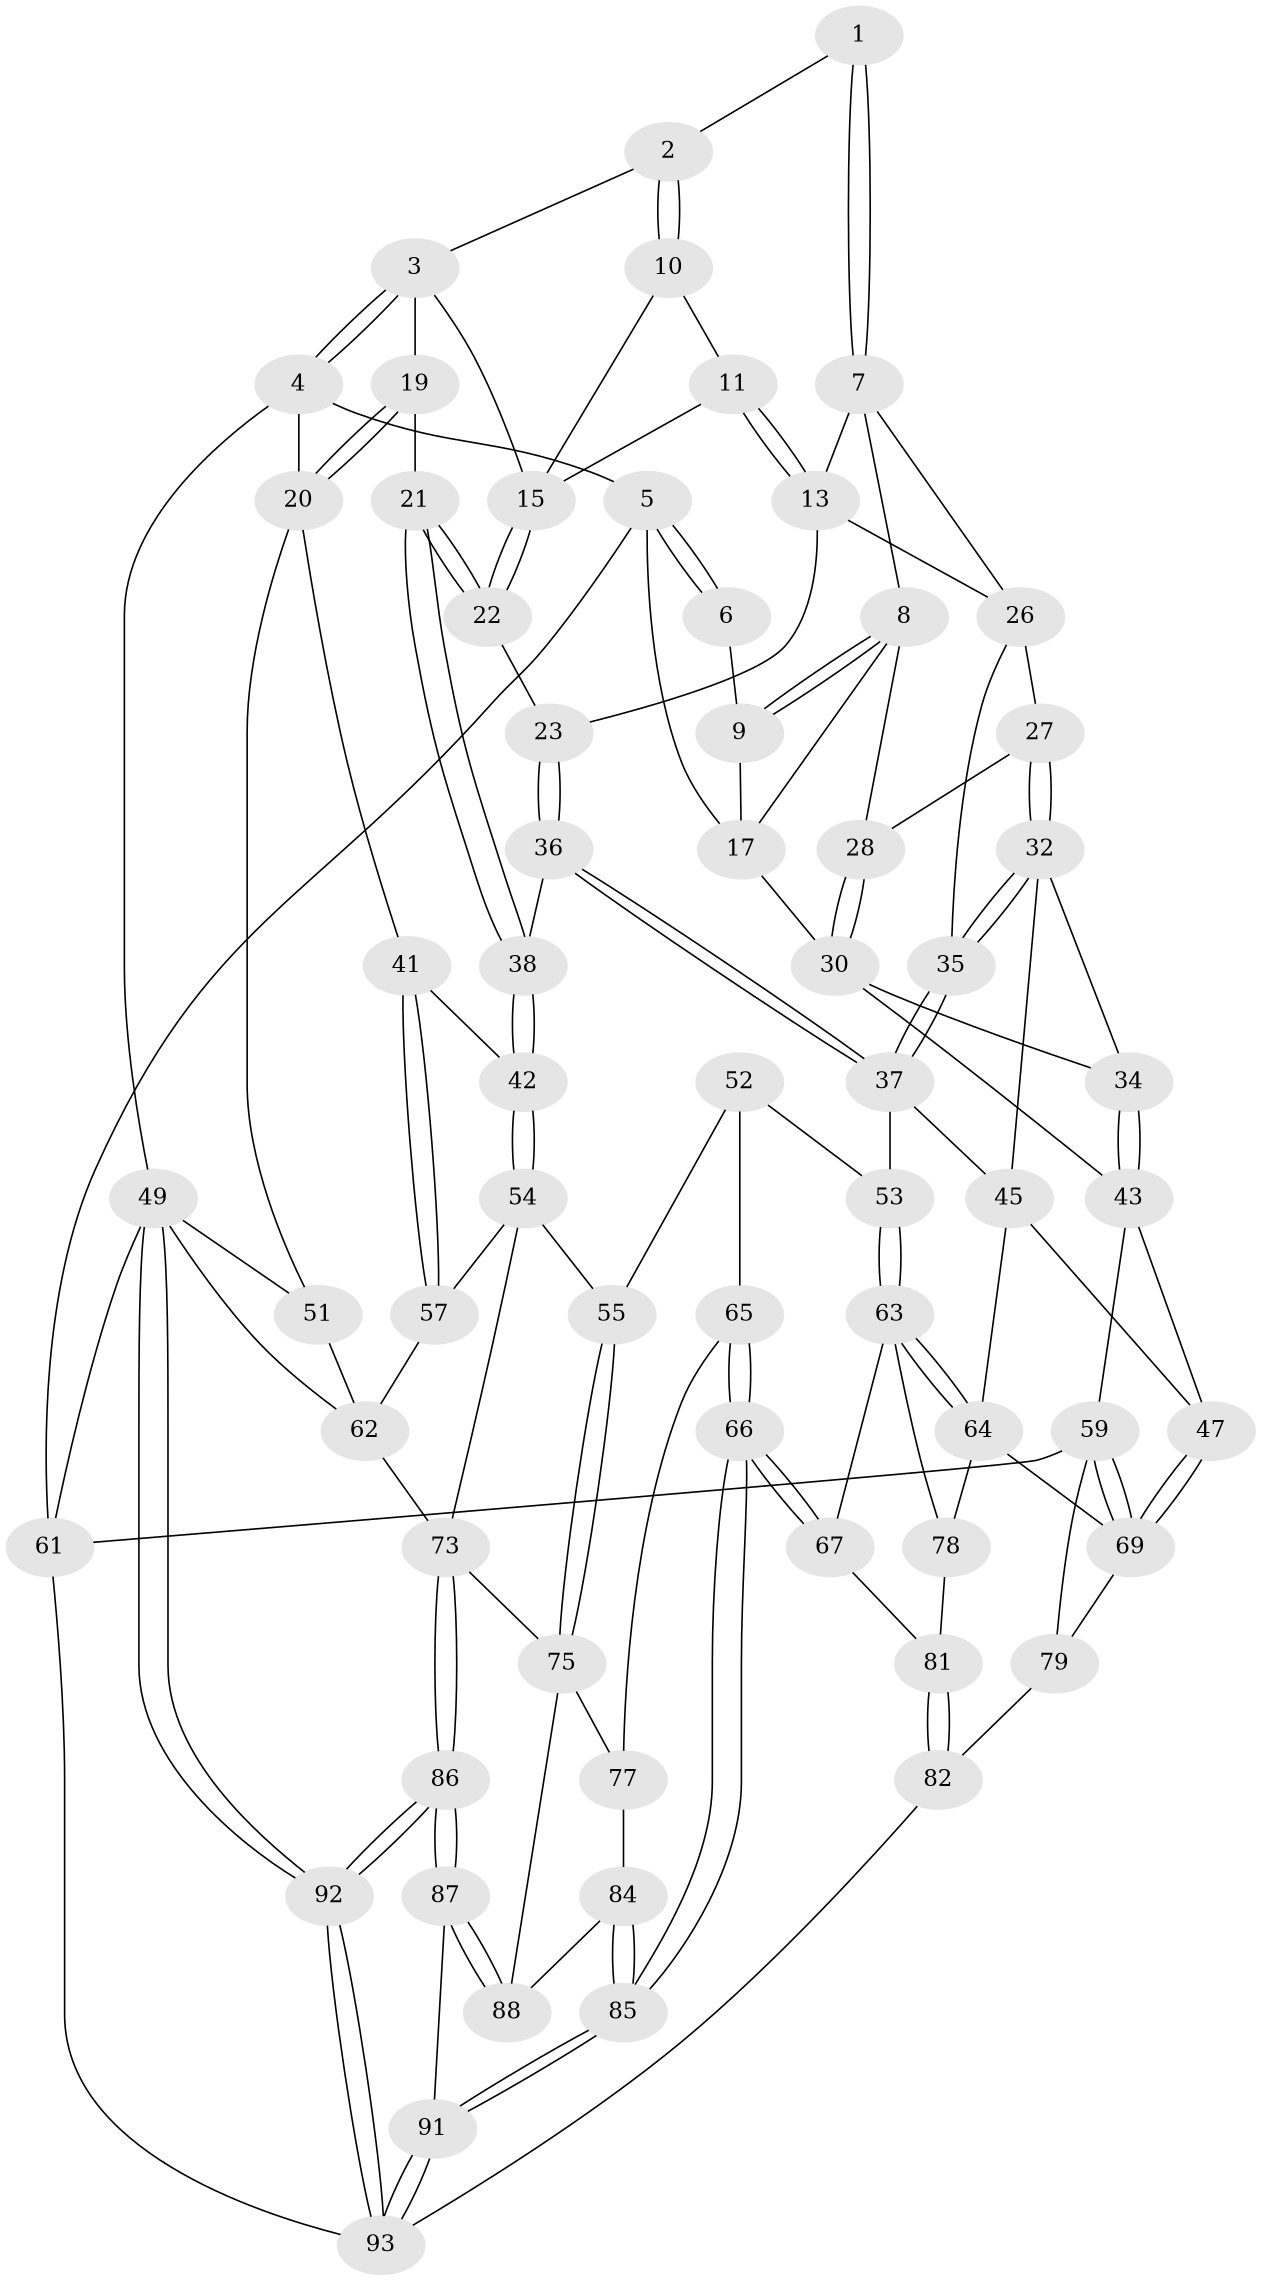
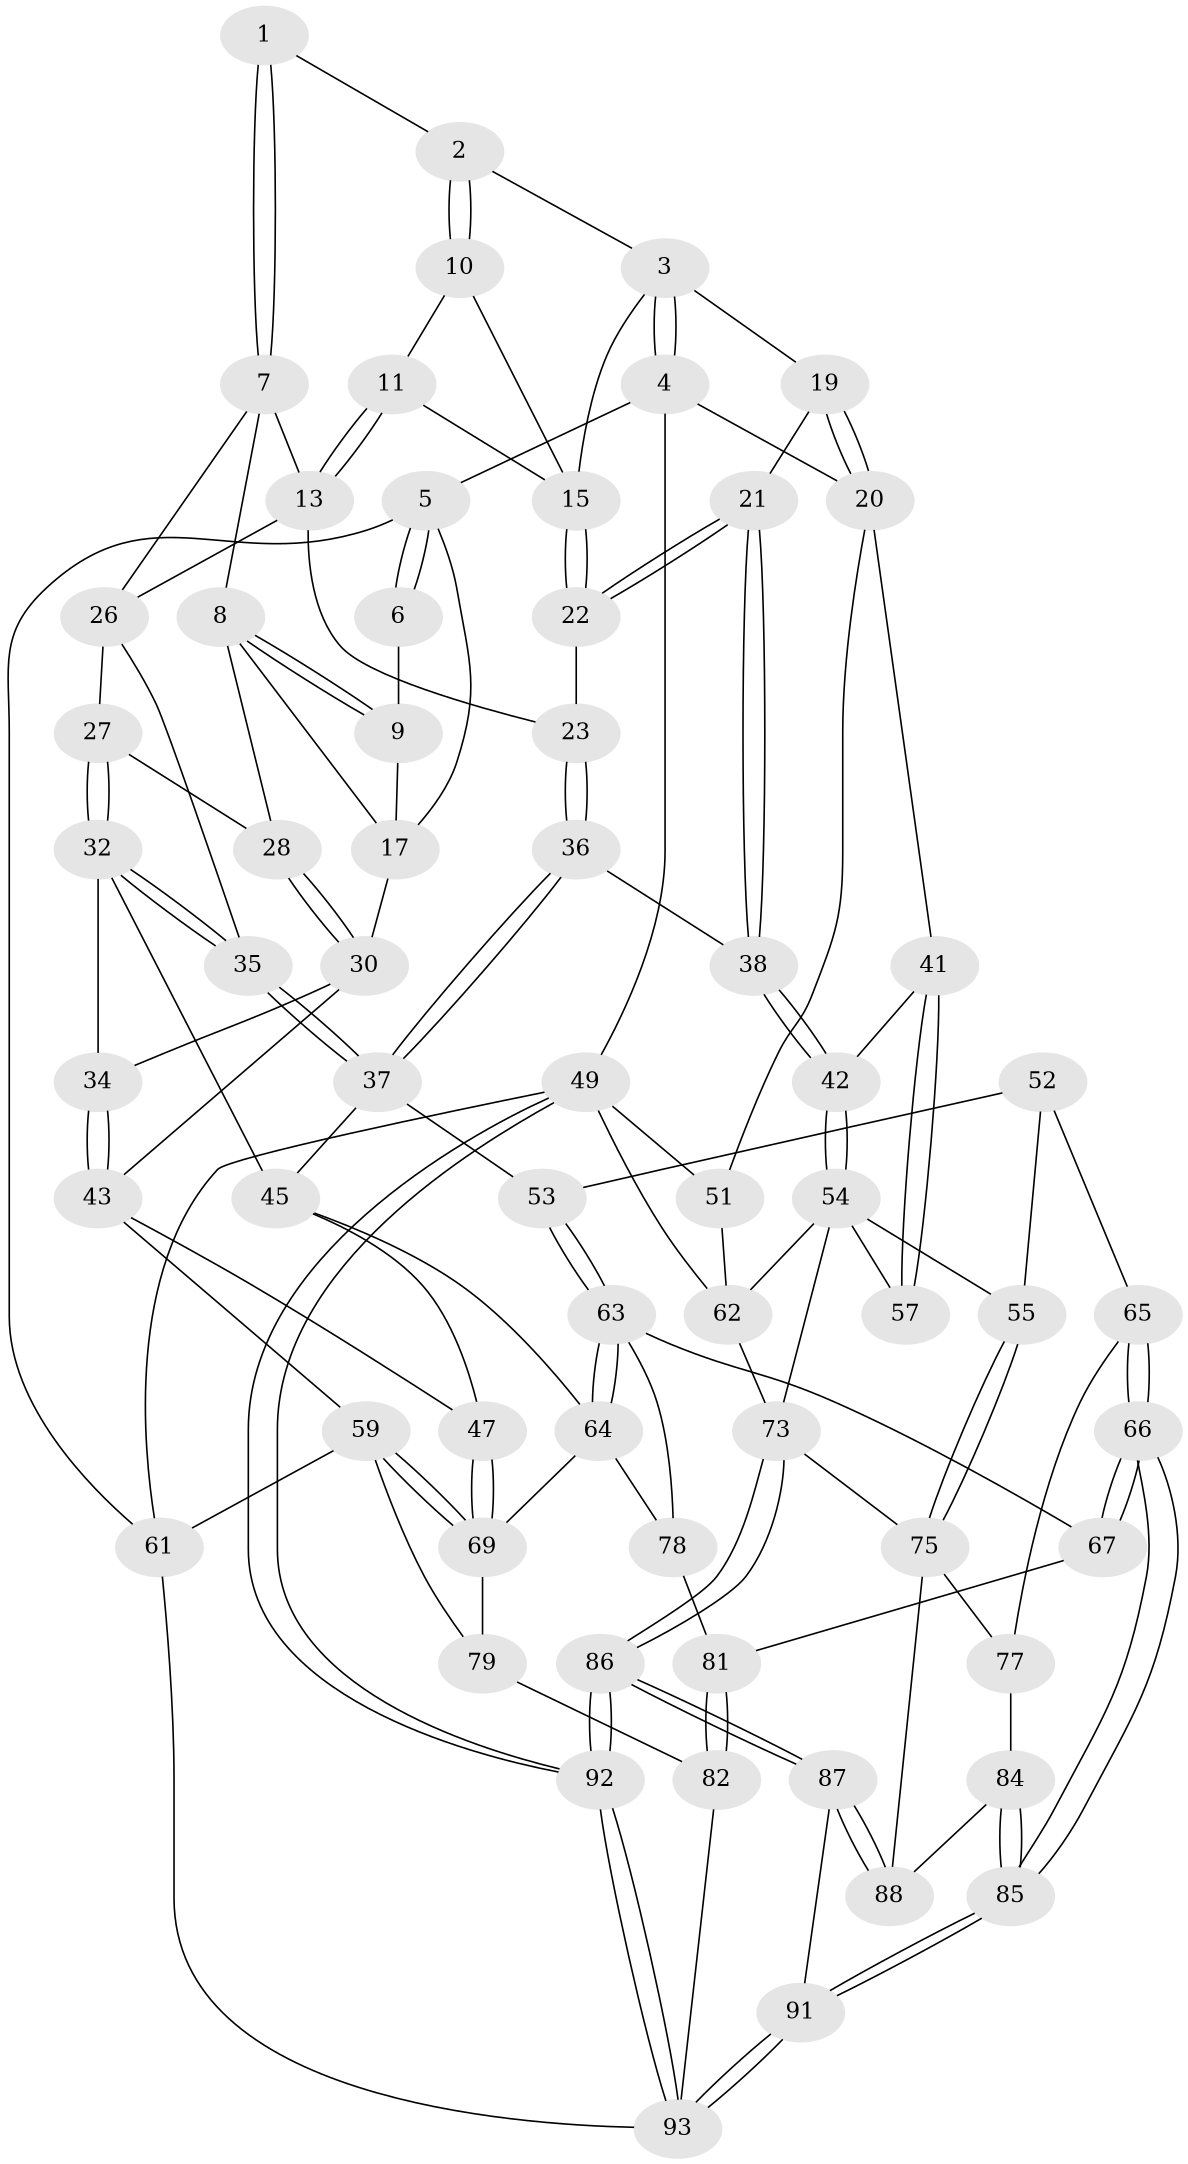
edge "57" -- "62": now "54" -- "62"
